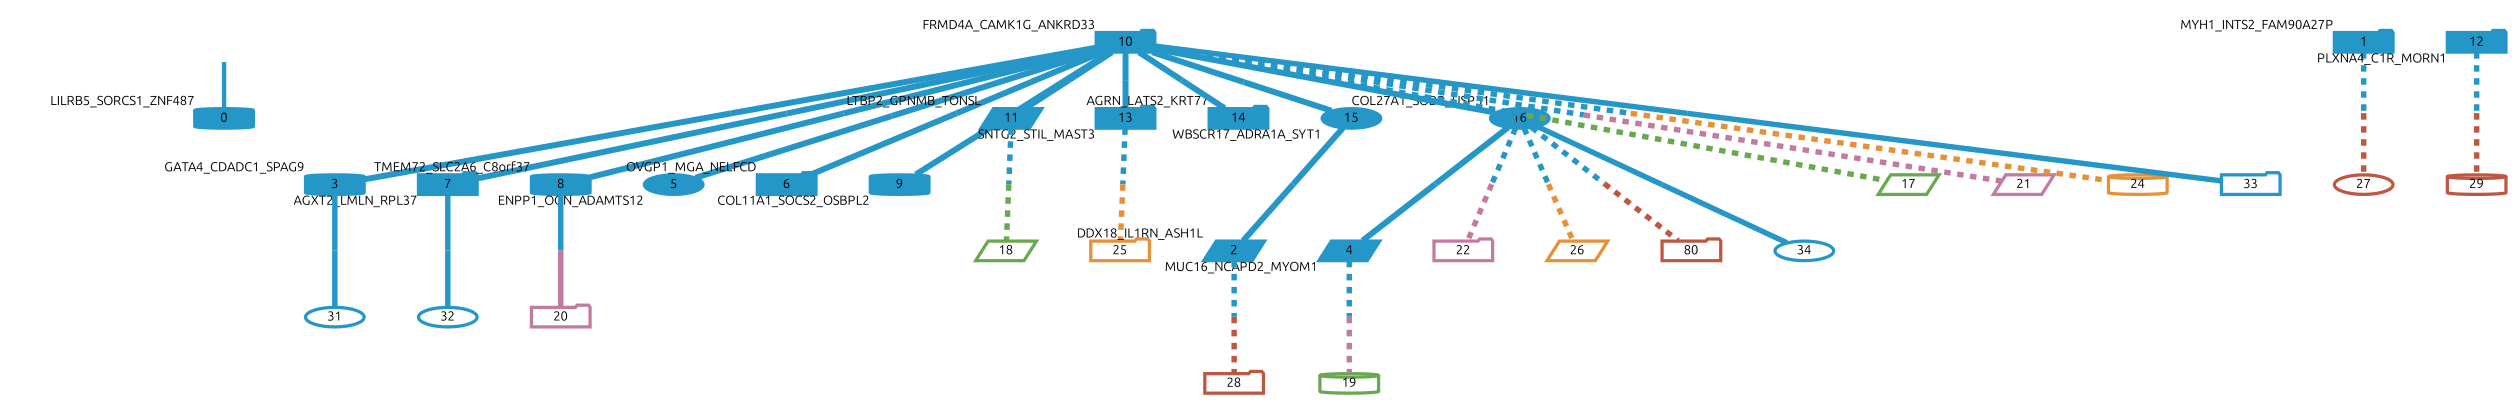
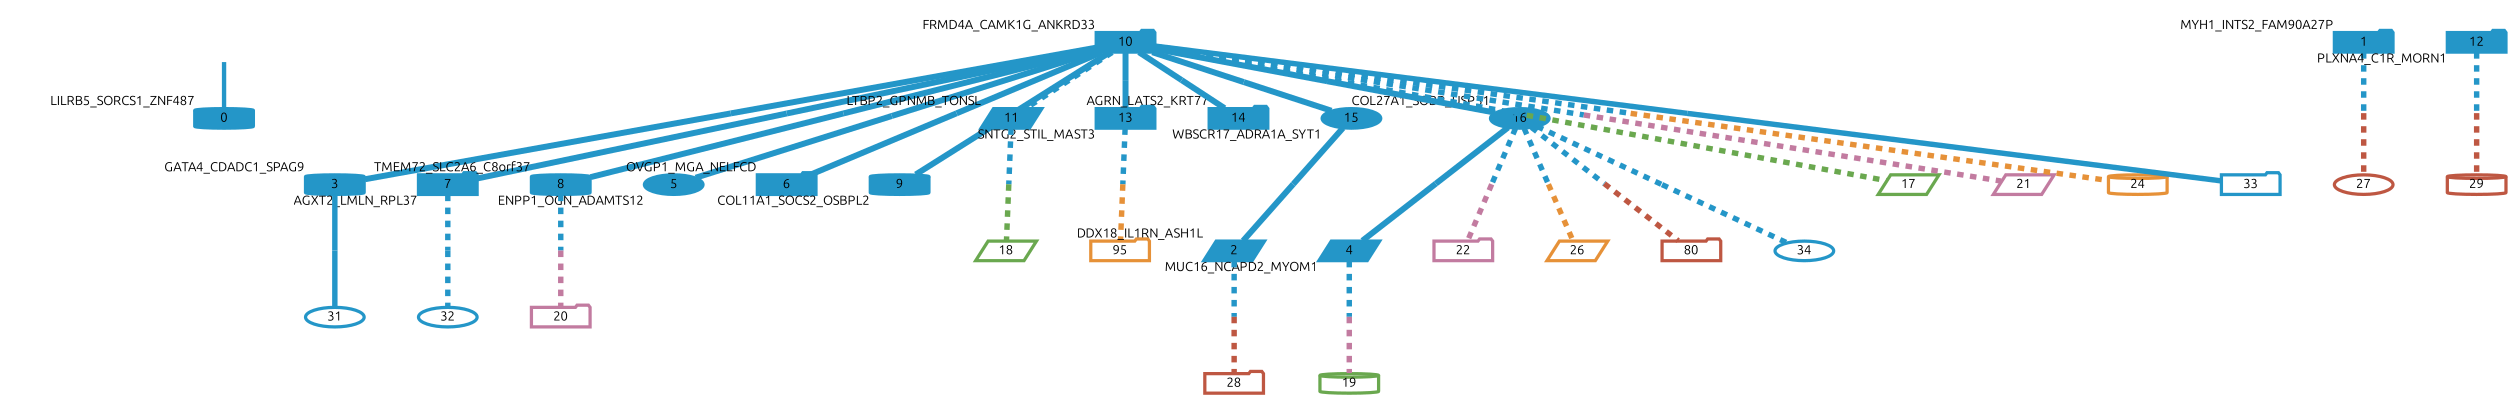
edge "10 FRMD4A_CAMK1G_ANKRD33" -> "11 LTBP2_GPNMB_TONSL": style solid -> dashed
edge "16 COL27A1_SOBP_USP31" -> "34": style solid -> dashed
edge "7 AGXT2_LMLN_RPL37" -> "32": style solid -> dashed
edge "8 TMEM72_SLC2A6_C8orf37" -> "20": style solid -> dashed
node "25": label "25" -> "95"
